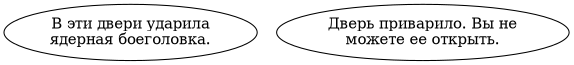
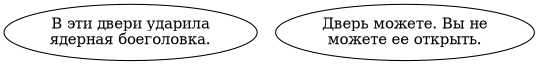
node "Дверь приварило. Вы не можете ее открыть.": label "Дверь приварило. Вы не можете ее открыть." -> "Дверь можете. Вы не можете ее открыть."
